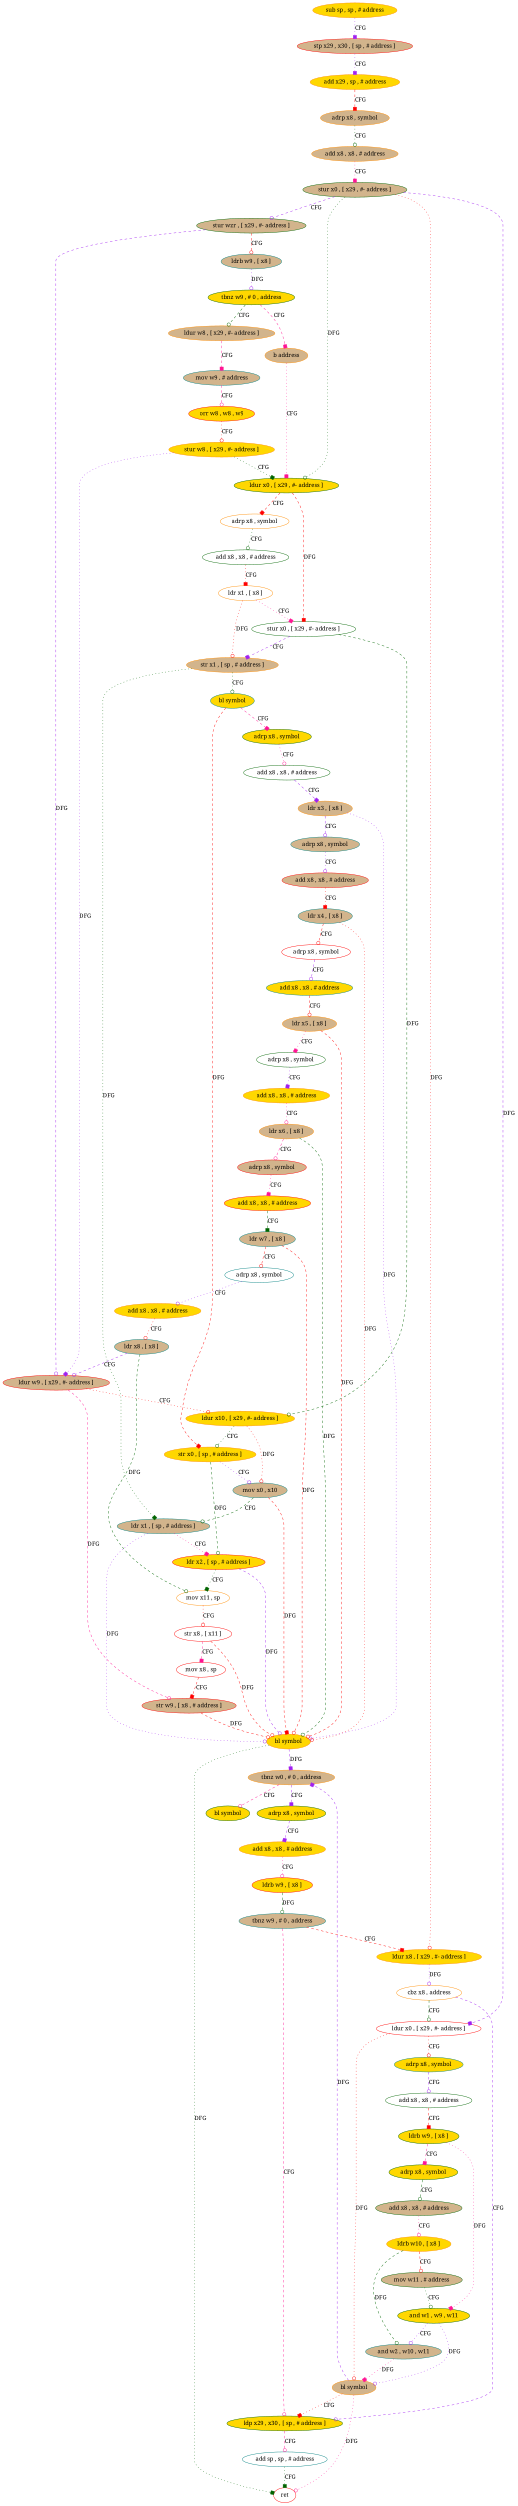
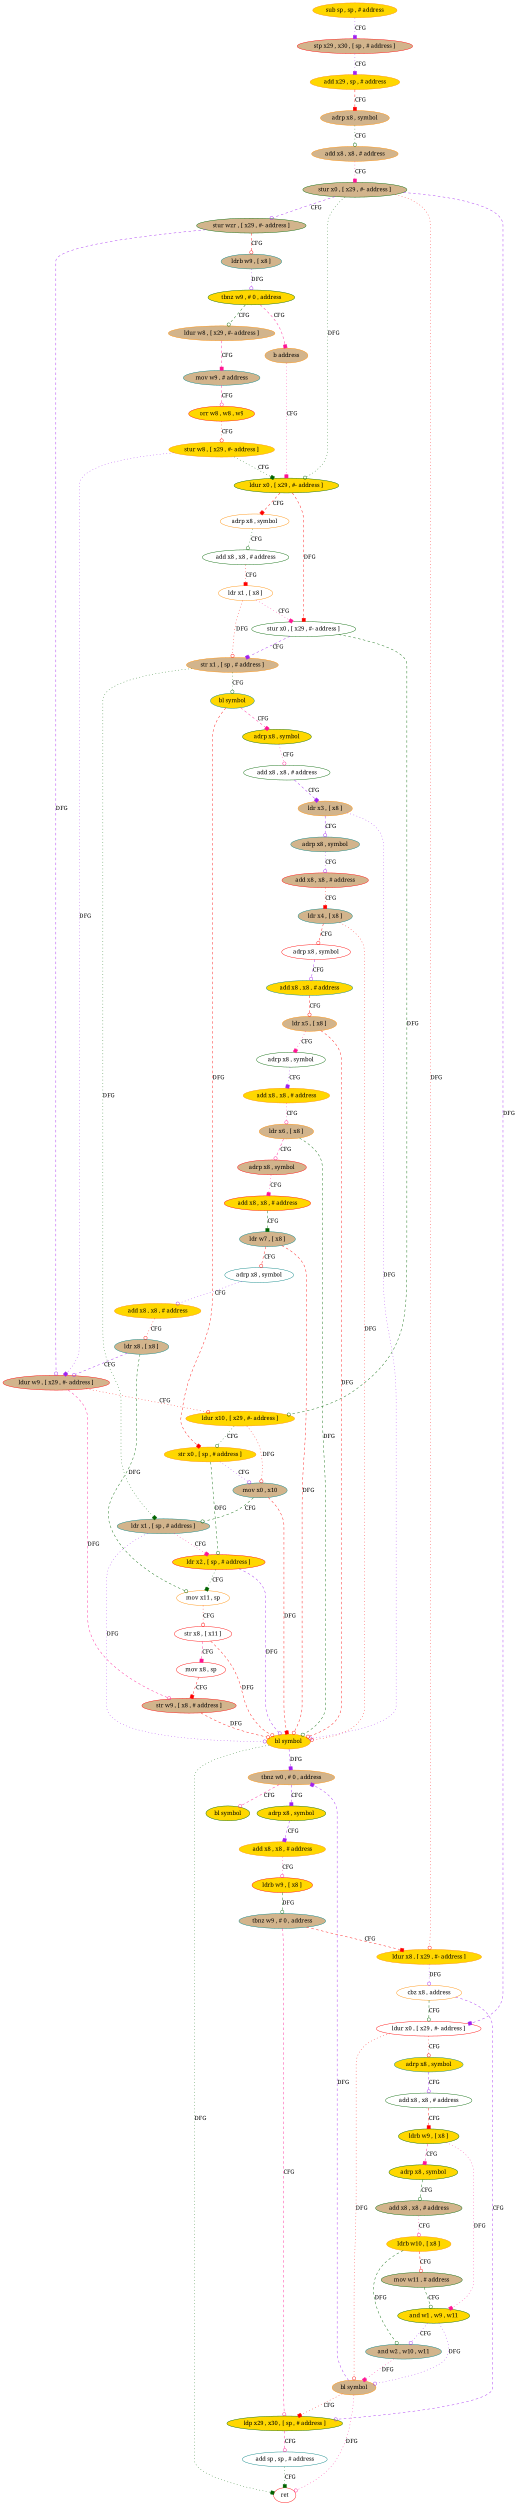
edge "mov w11 , # address" -> "and w1 , w9 , w11": style dotted -> dashed
